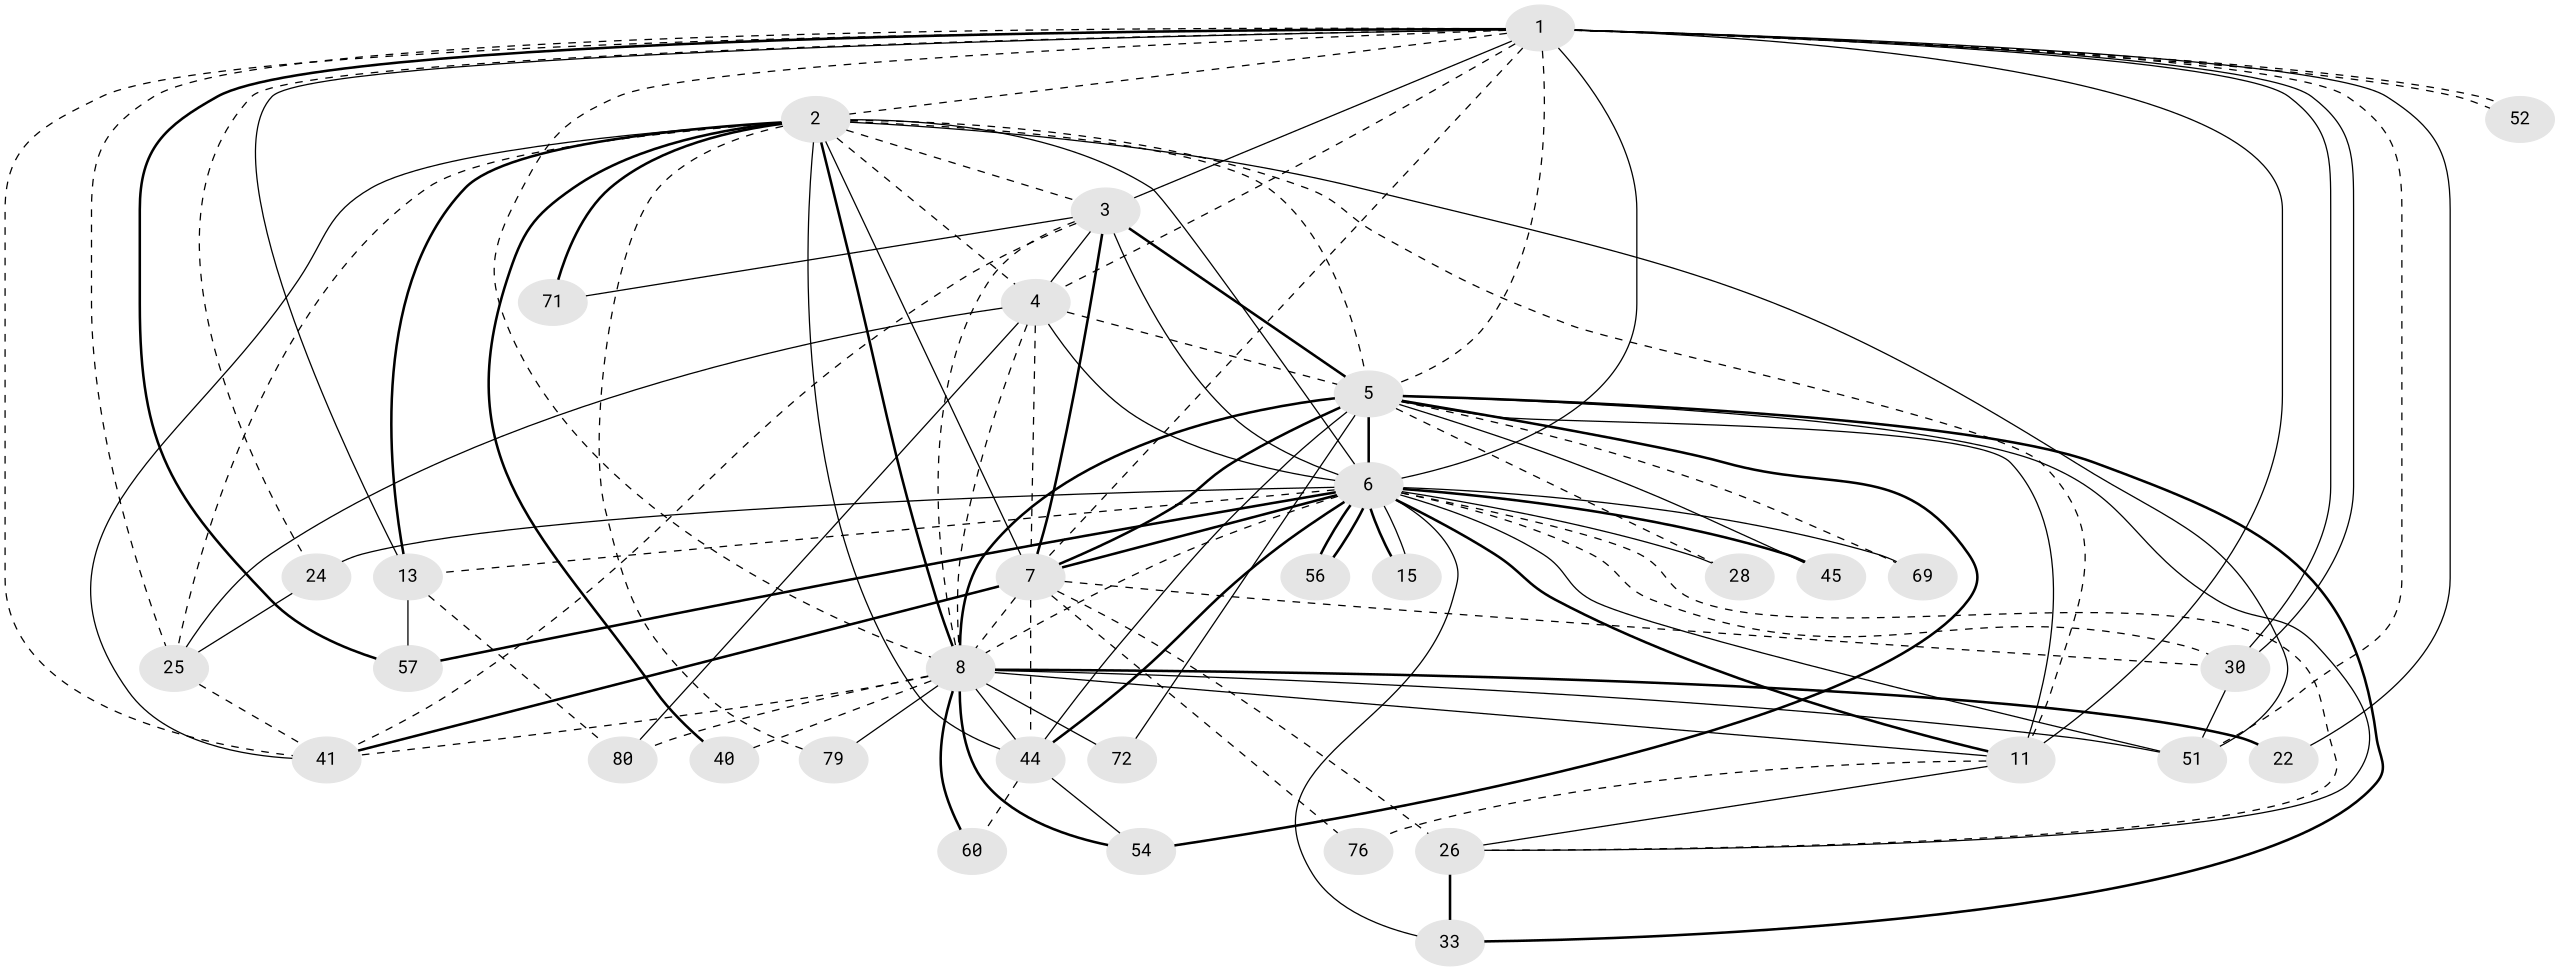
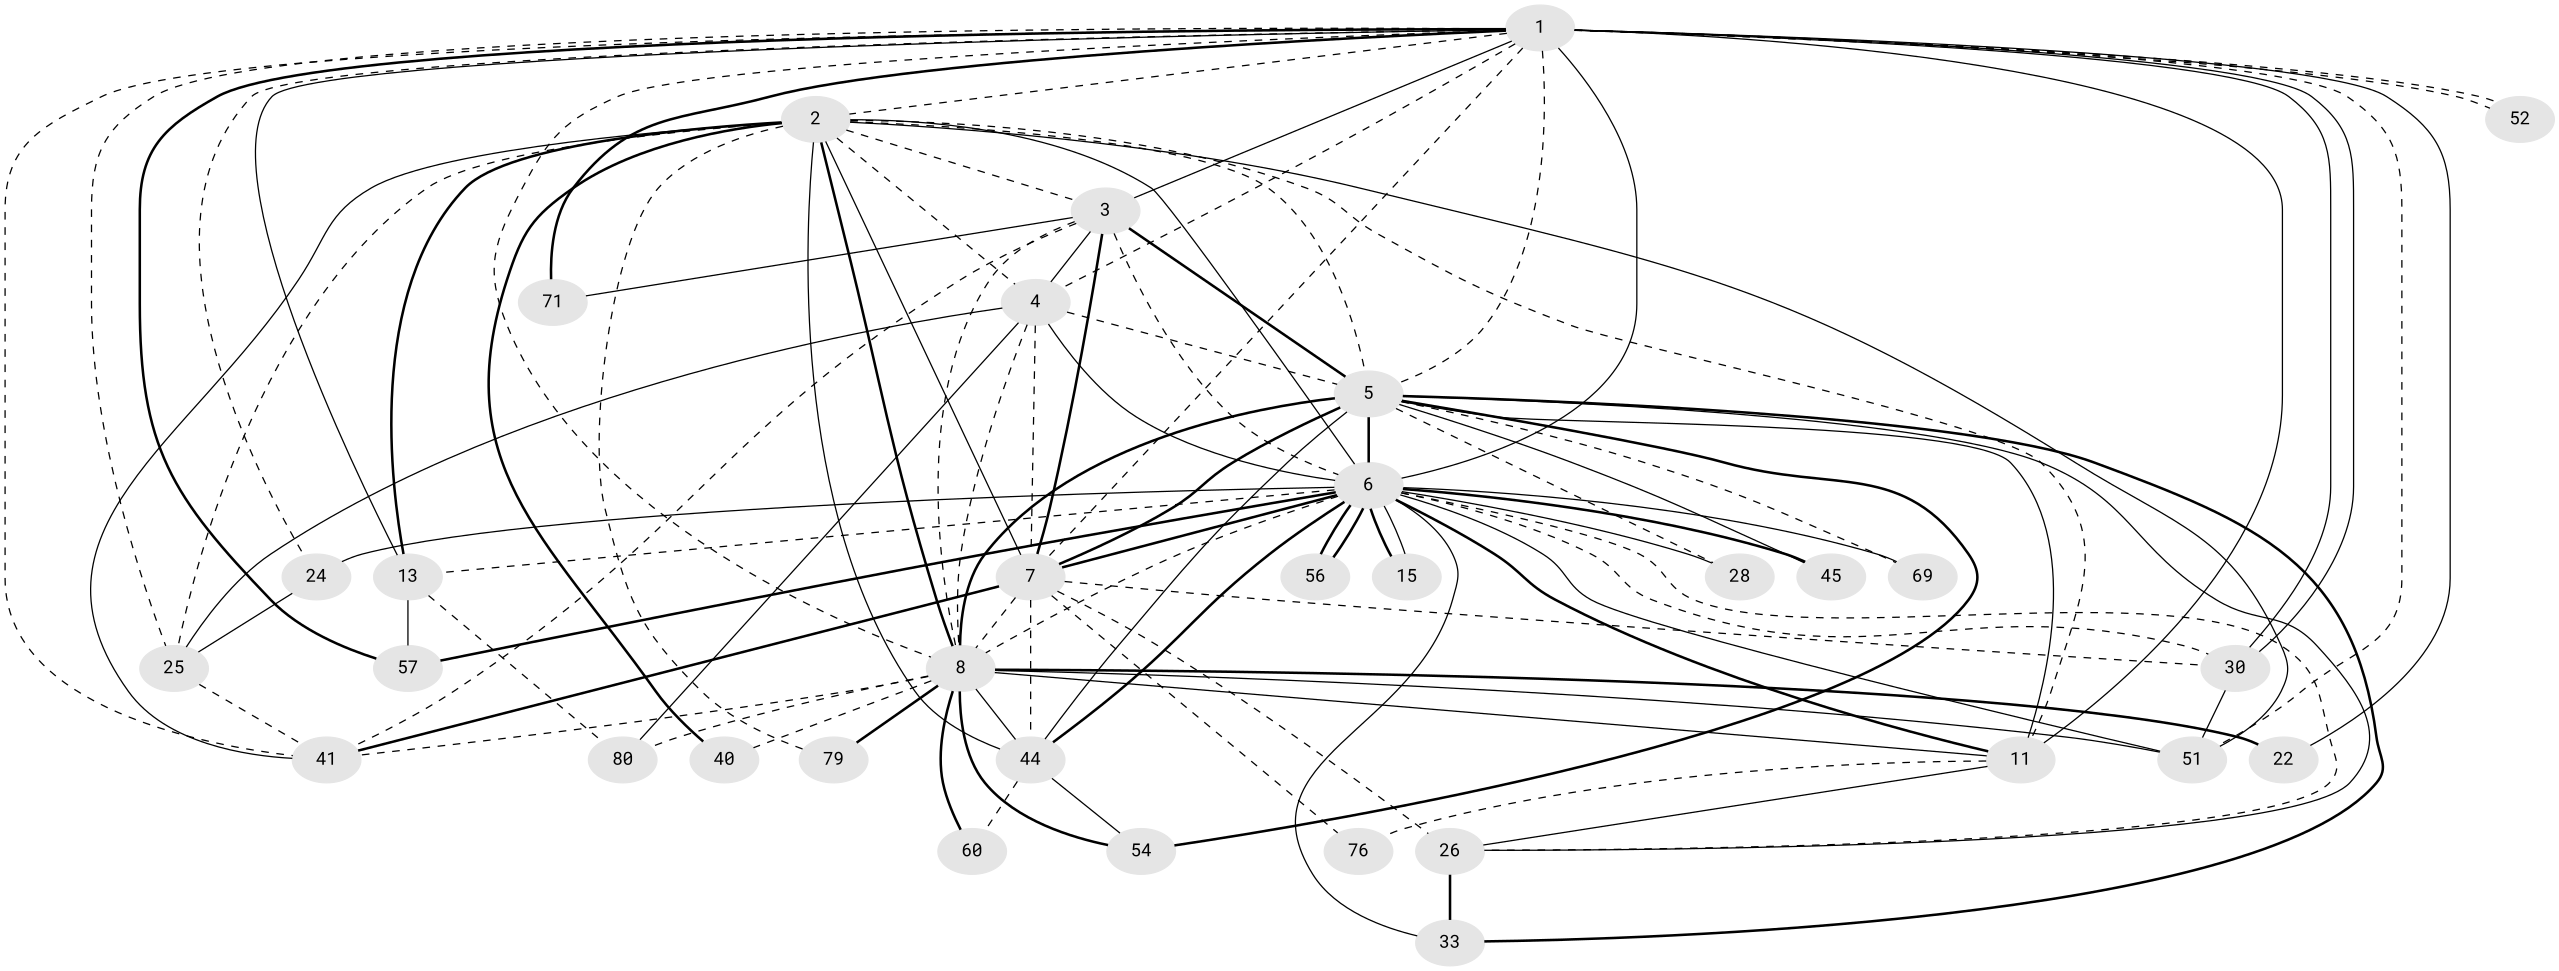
edge "2" -- "71": now "1" -- "71"
edge "3" -- "6": style solid -> dashed
edge "8" -- "79": style solid -> bold
node "72": removed
